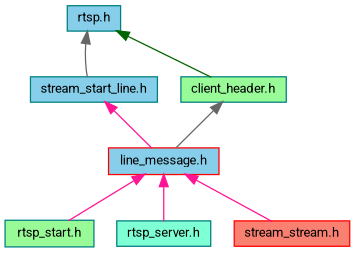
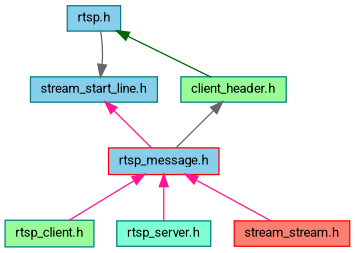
edge "stream_start_line.h" -> "rtsp.h": reversed
node "line_message.h": label "line_message.h" -> "rtsp_message.h"
node "rtsp_start.h": label "rtsp_start.h" -> "rtsp_client.h"
